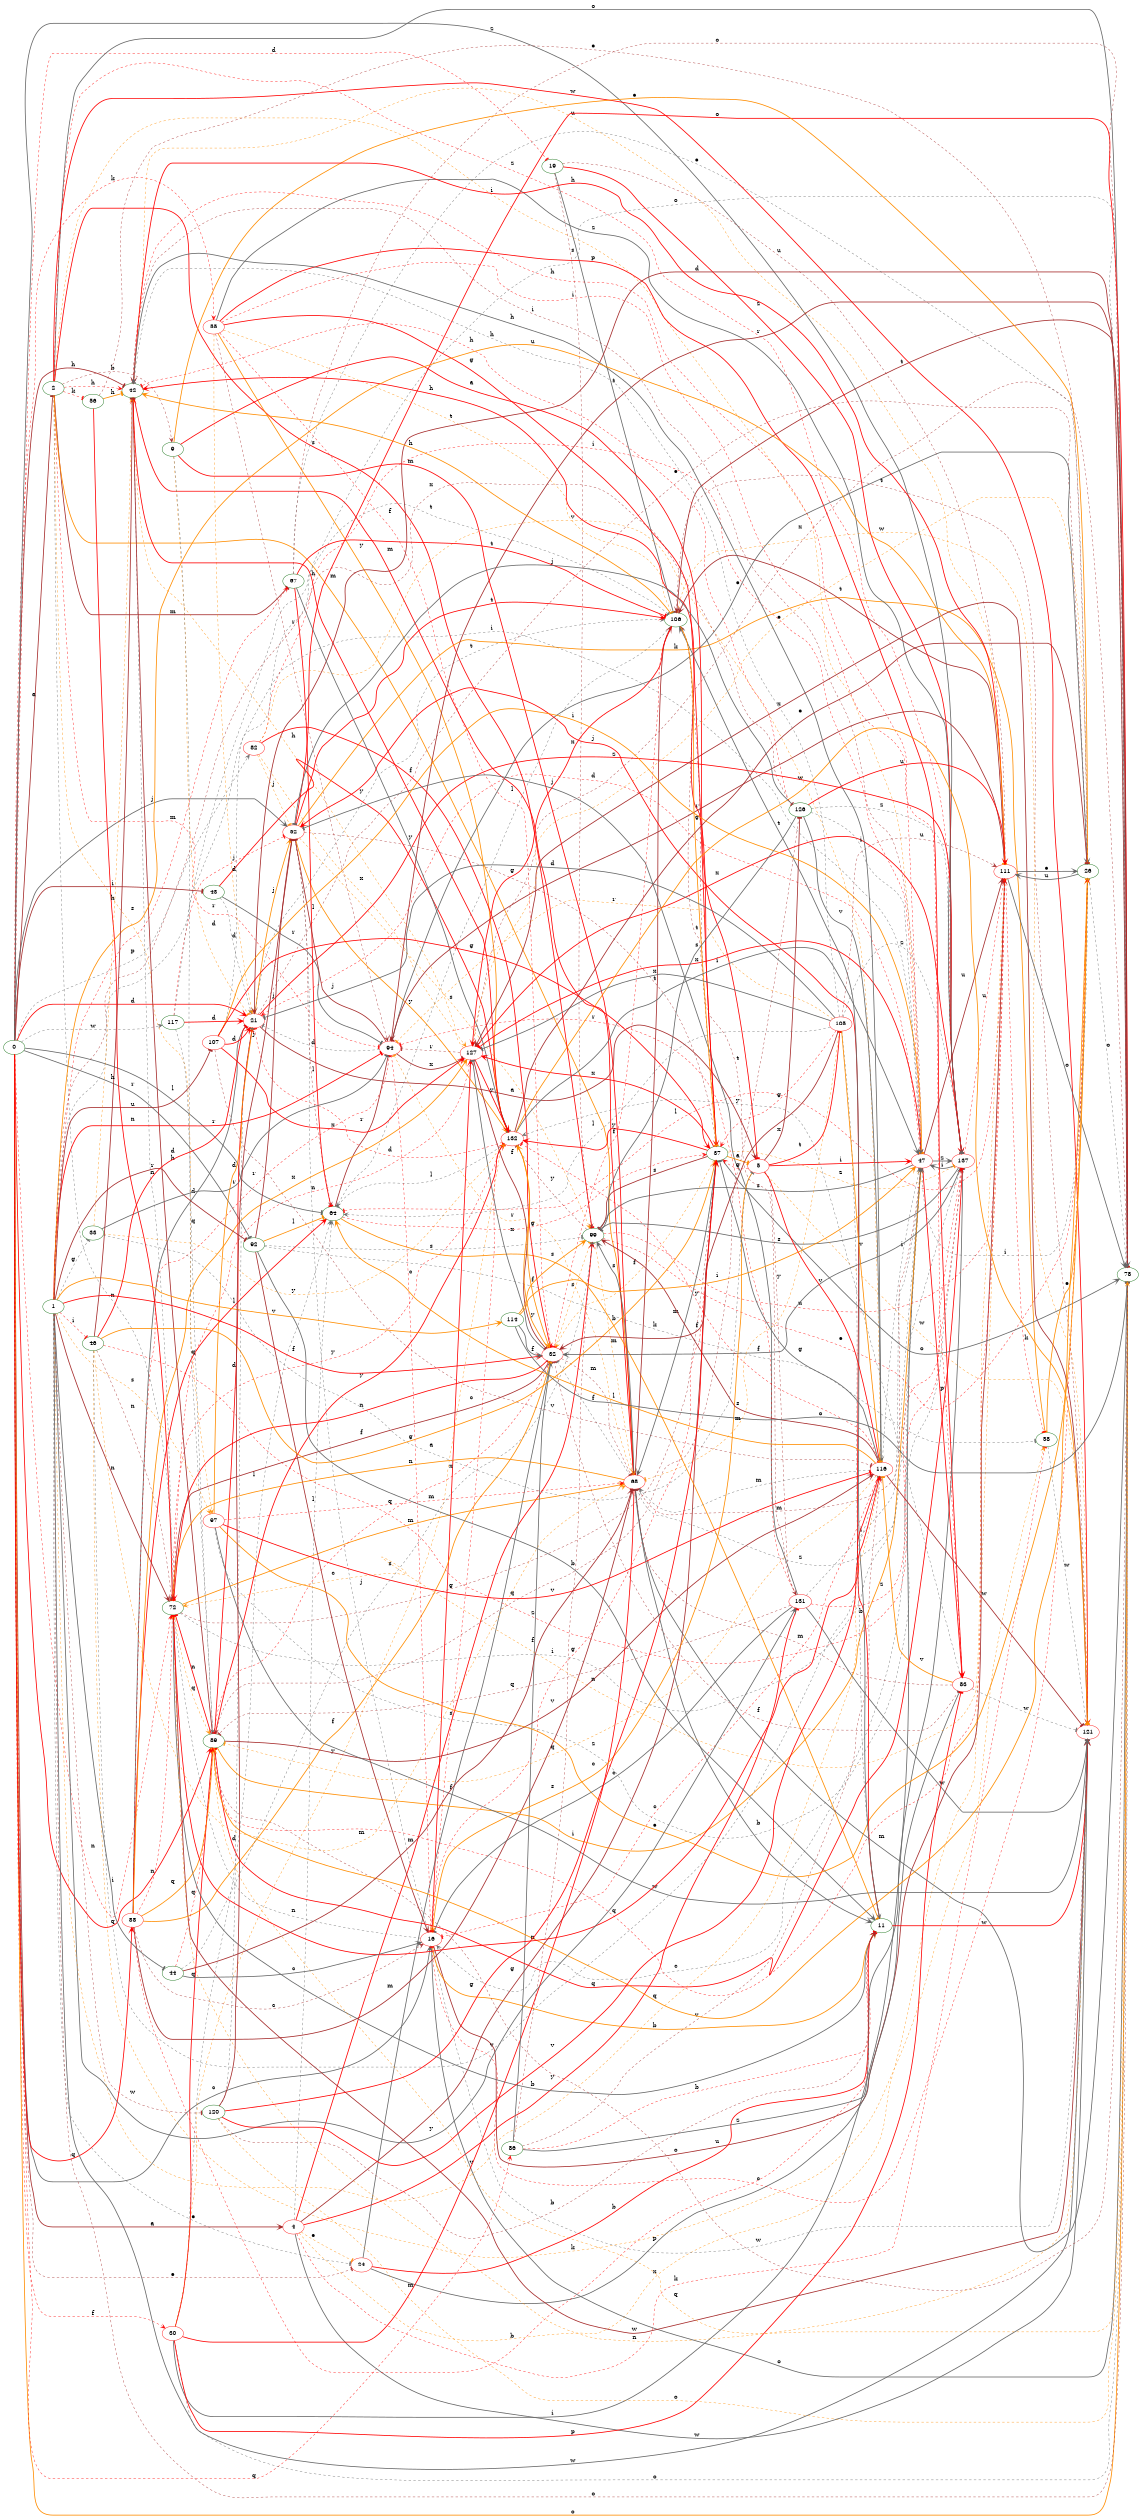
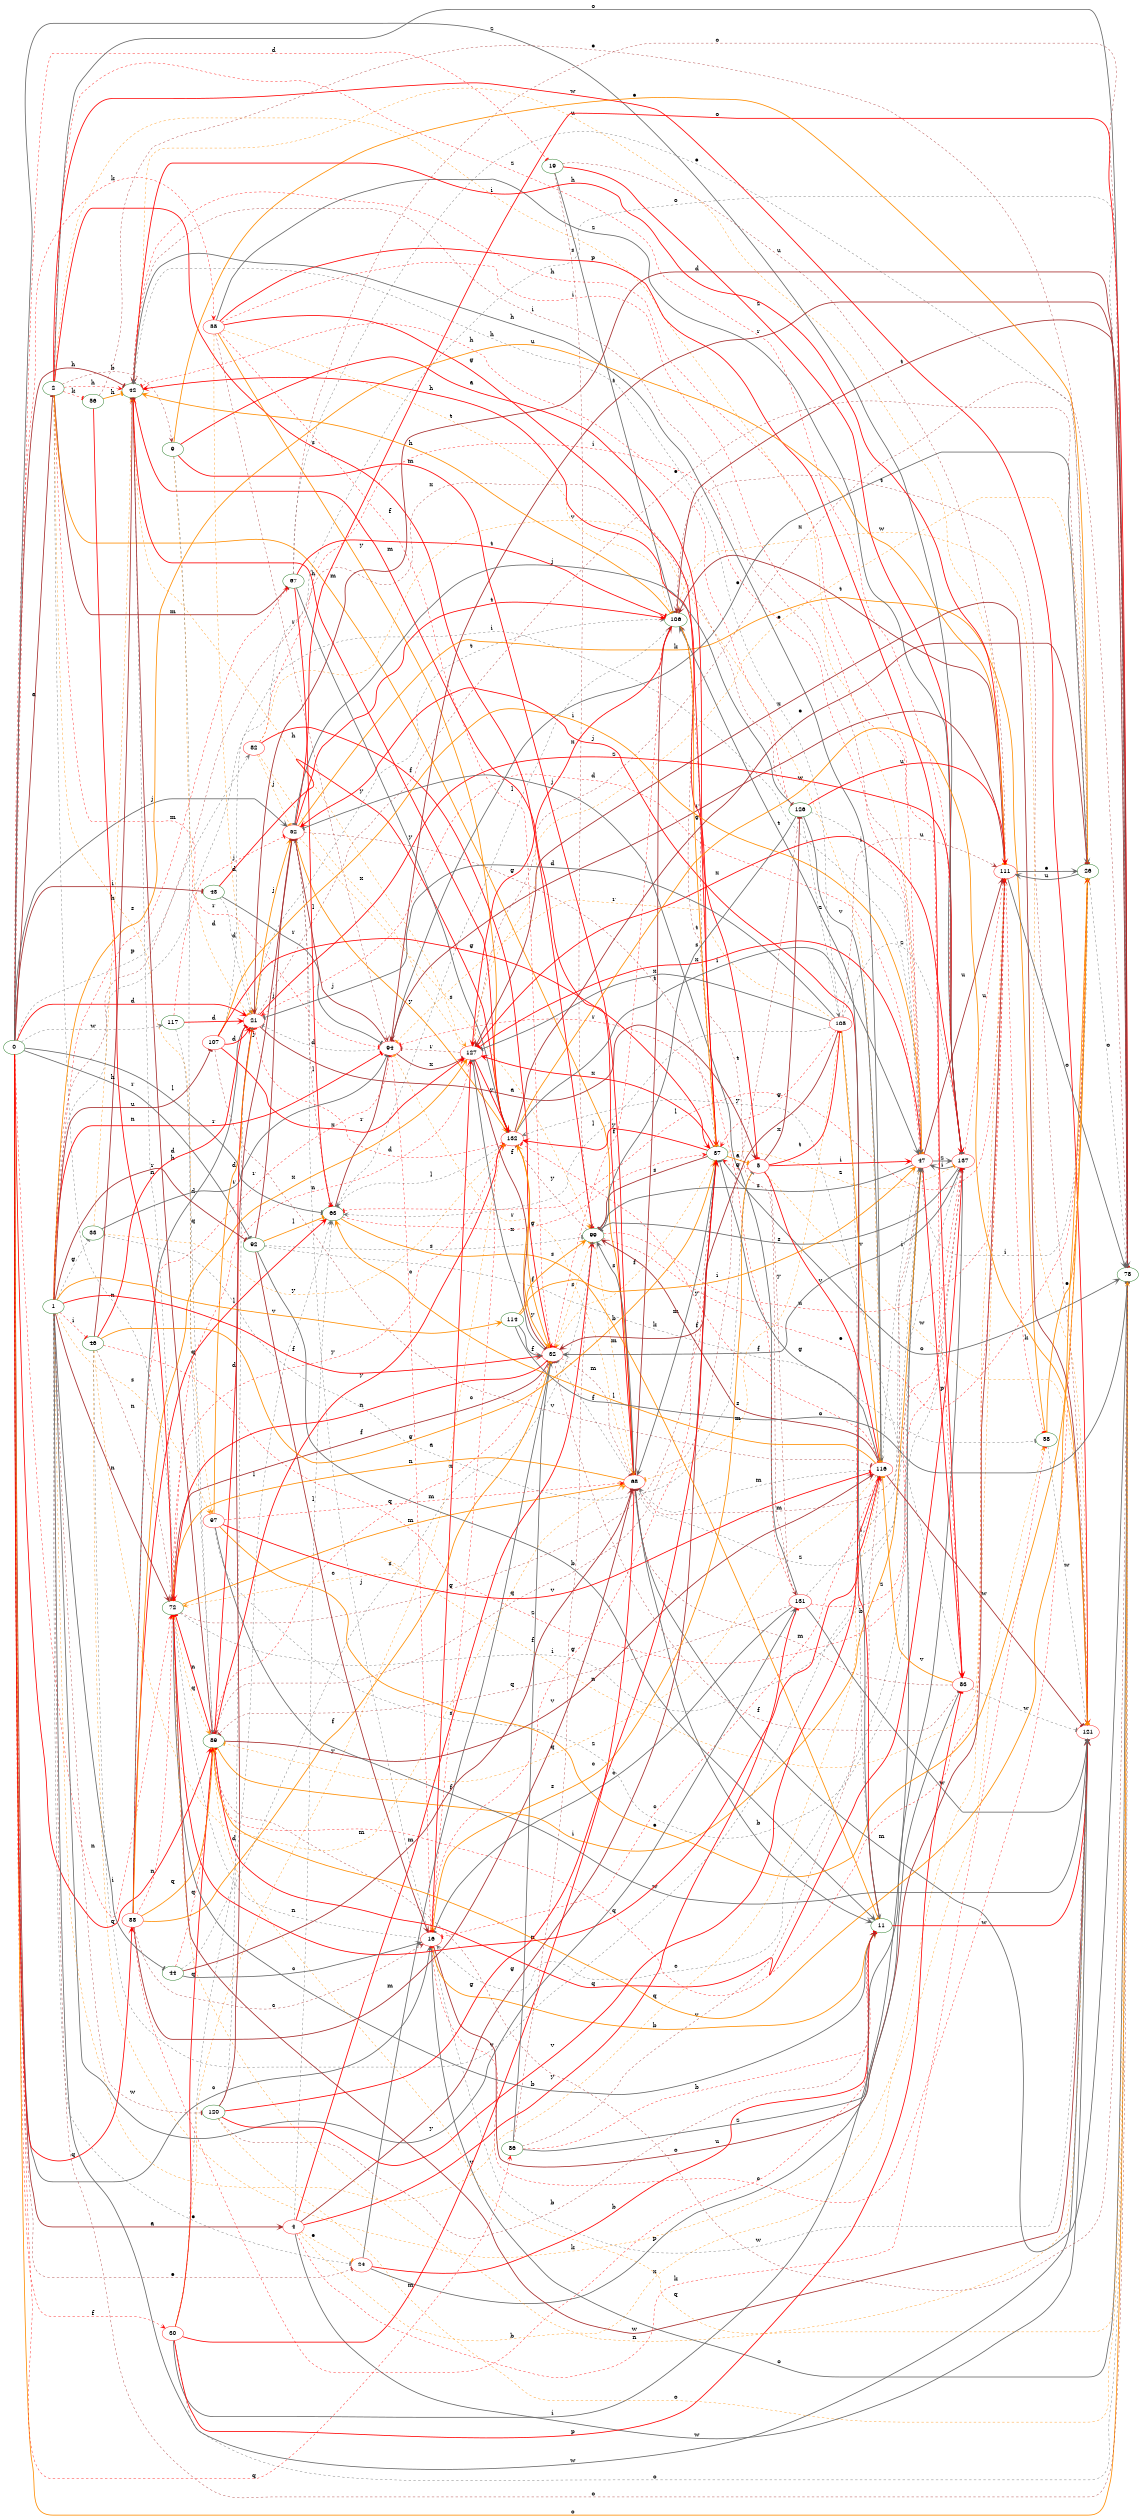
edge "117" -> "106": removed, label "t"
edge "126" -> "137": now "126" -> "105"
node "64": label "64" -> "63"
edge "16" -> "52": arrowhead tee -> vee
